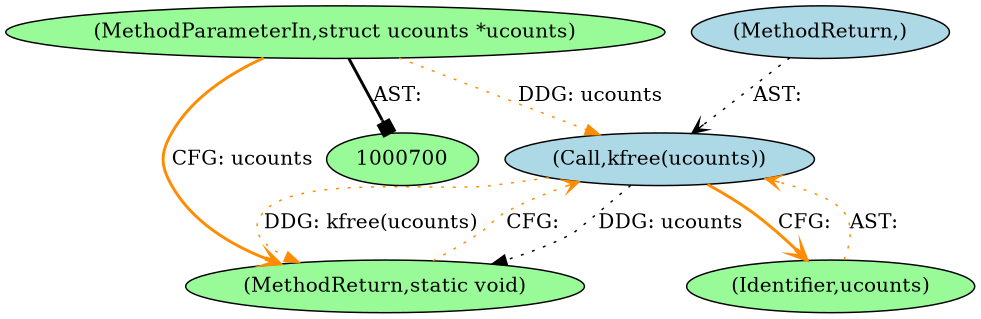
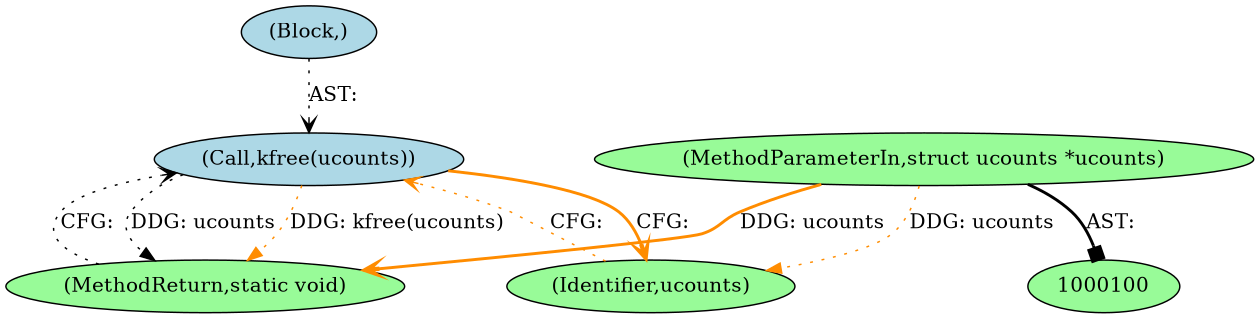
node "(MethodReturn,)": label "(MethodReturn,)" -> "(Block,)"
edge "(MethodParameterIn,struct ucounts *ucounts)" -> "(Call,kfree(ucounts))": now "(MethodParameterIn,struct ucounts *ucounts)" -> "(Identifier,ucounts)"
edge "(MethodParameterIn,struct ucounts *ucounts)" -> "(MethodReturn,static void)": label "CFG: ucounts" -> "DDG: ucounts"
node "1000700": label "1000700" -> "1000100"
edge "(MethodReturn,static void)" -> "(Call,kfree(ucounts))": color darkorange -> black
edge "(Identifier,ucounts)" -> "(Call,kfree(ucounts))": label "AST: " -> "CFG: "
